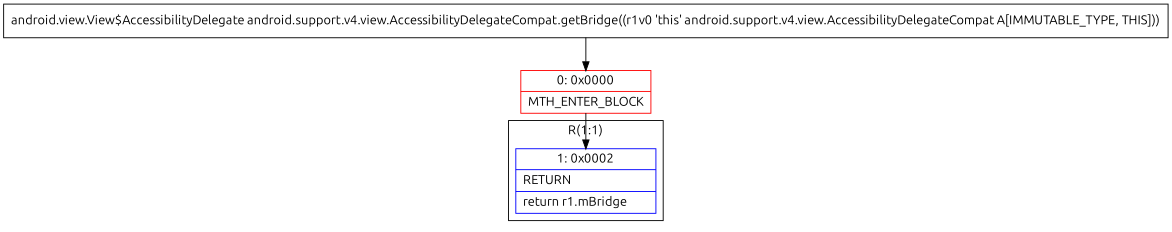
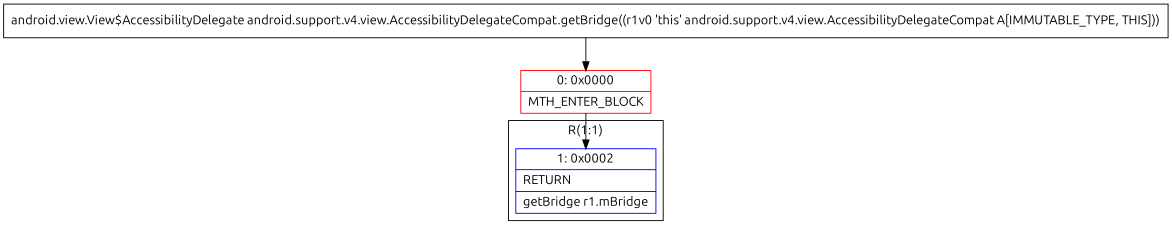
node "1: 0x0002": text "return r1.mBridge" -> "getBridge r1.mBridge"
